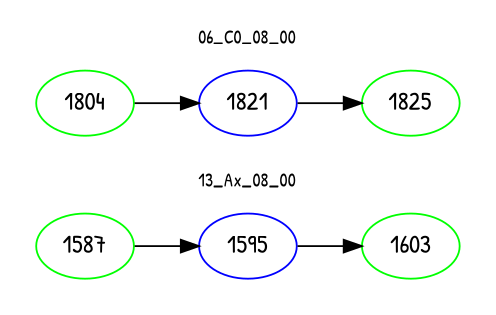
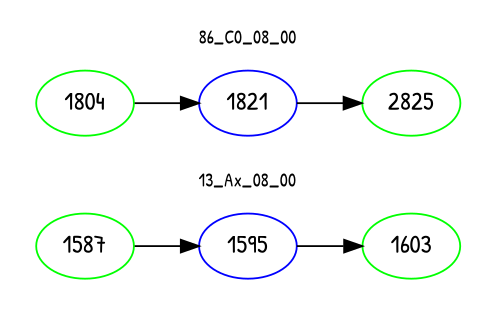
cluster "06_C0_08_00": label "06_C0_08_00" -> "86_C0_08_00"
node "1825": label "1825" -> "2825"
